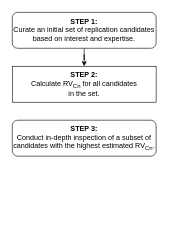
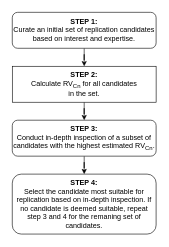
edge "STEP 2: Calculate RVCn for all candidates in the set." -> "STEP 3: Conduct in-depth inspection of a subset of candidates with the highest estimated RVCn.": added
edge "STEP 3: Conduct in-depth inspection of a subset of candidates with the highest estimated RVCn." -> "STEP 4: Select the candidate most suitable for replication based on in-depth inspection. If no candidate is deemed suitable, repeat step 3 and 4 for the remaning set of candidates.": added
node "STEP 4: Select the candidate most suitable for replication based on in-depth inspection. If no candidate is deemed suitable, repeat step 3 and 4 for the remaning set of candidates.": added
